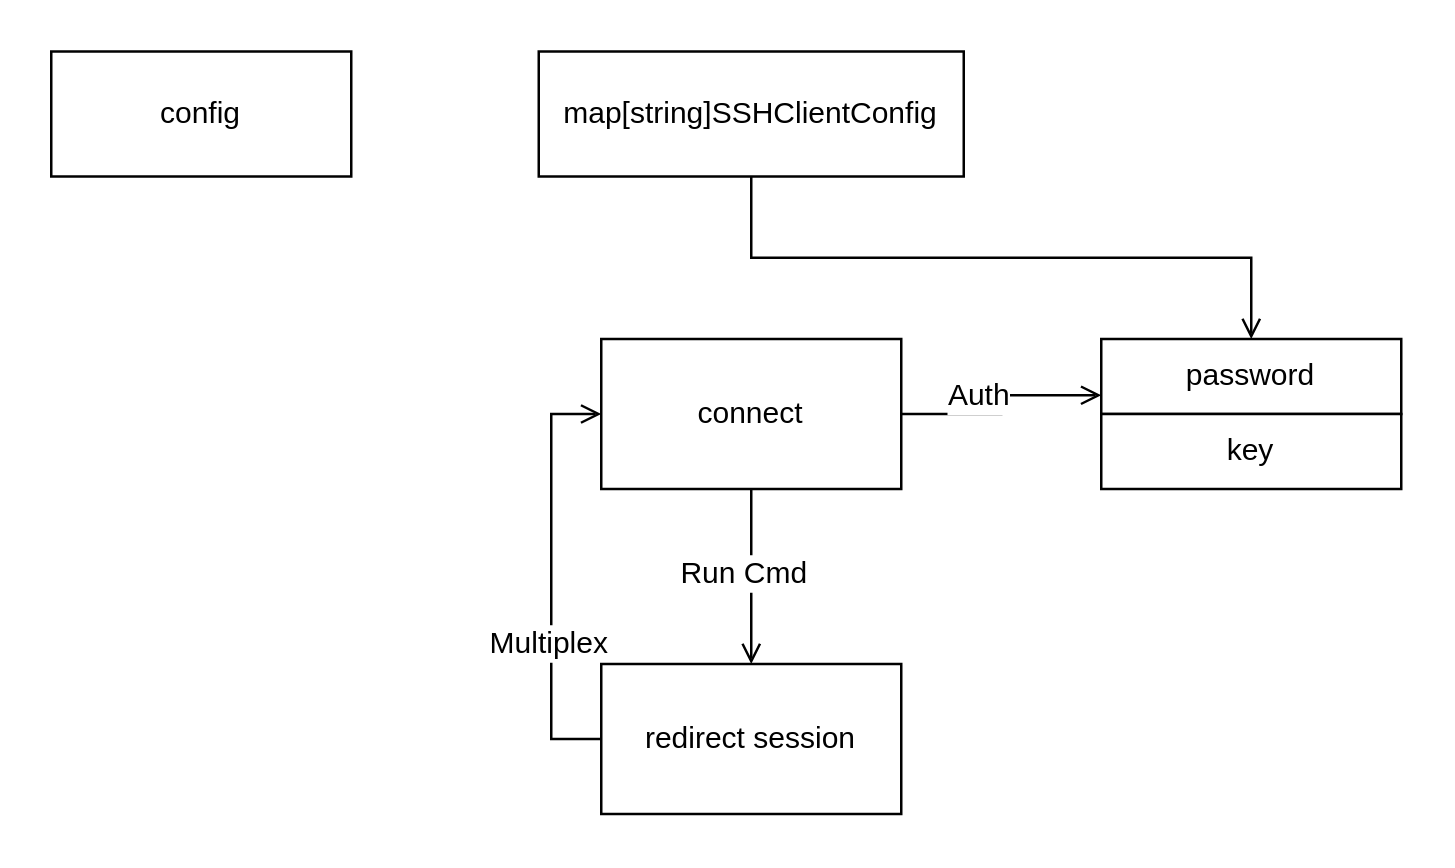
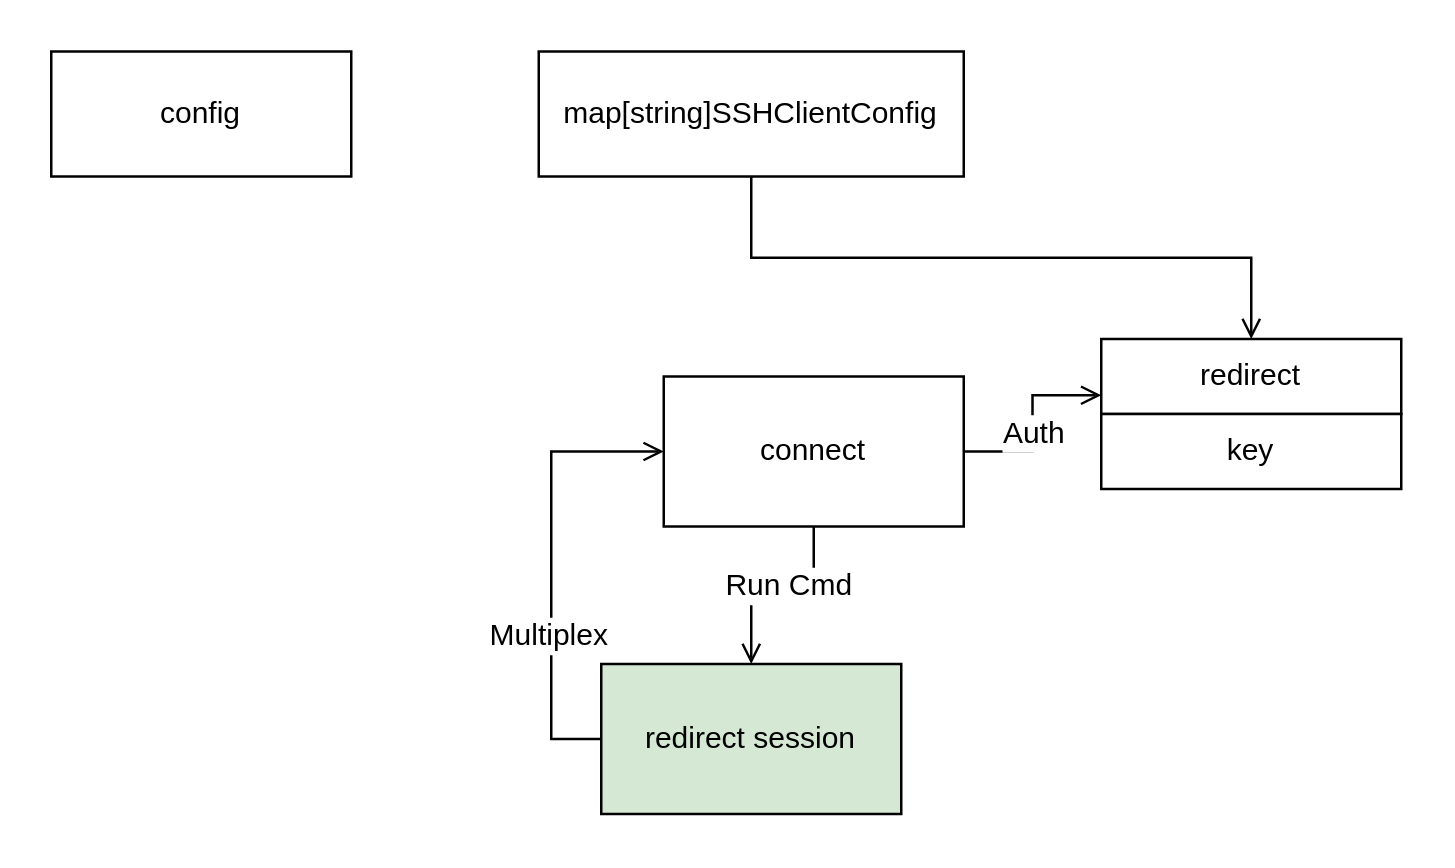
node "password": label "password" -> "redirect"
node "connect": moved (751, 414) -> (814, 451)
node "redirect session": fillcolor #ffffff -> #d5e8d4
